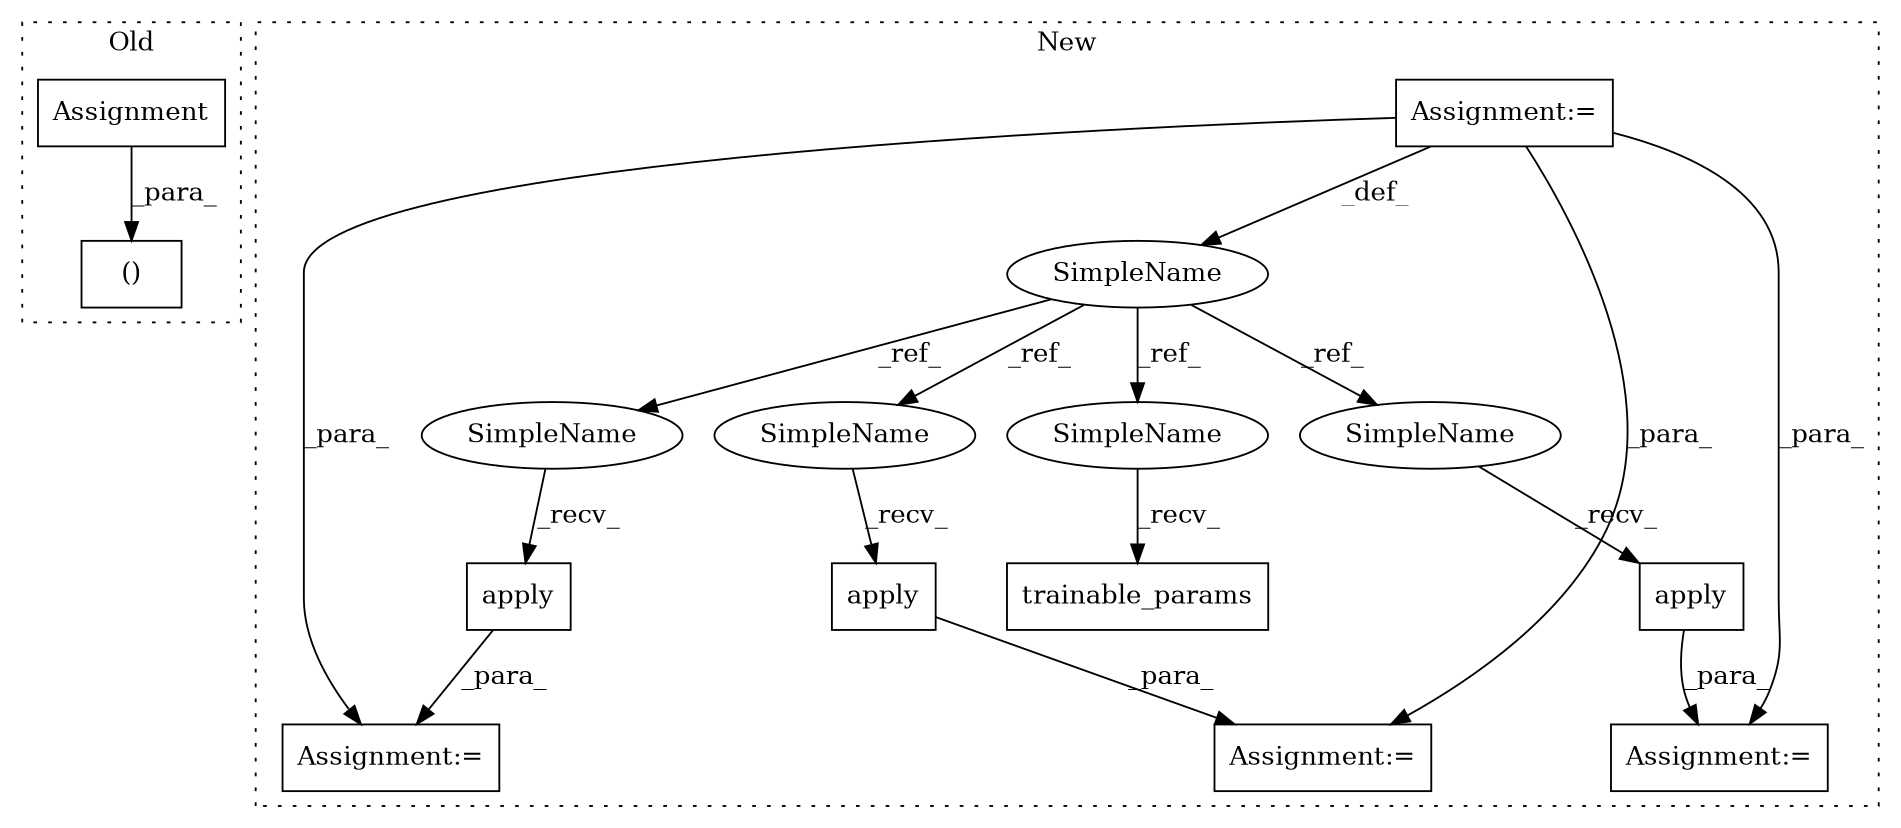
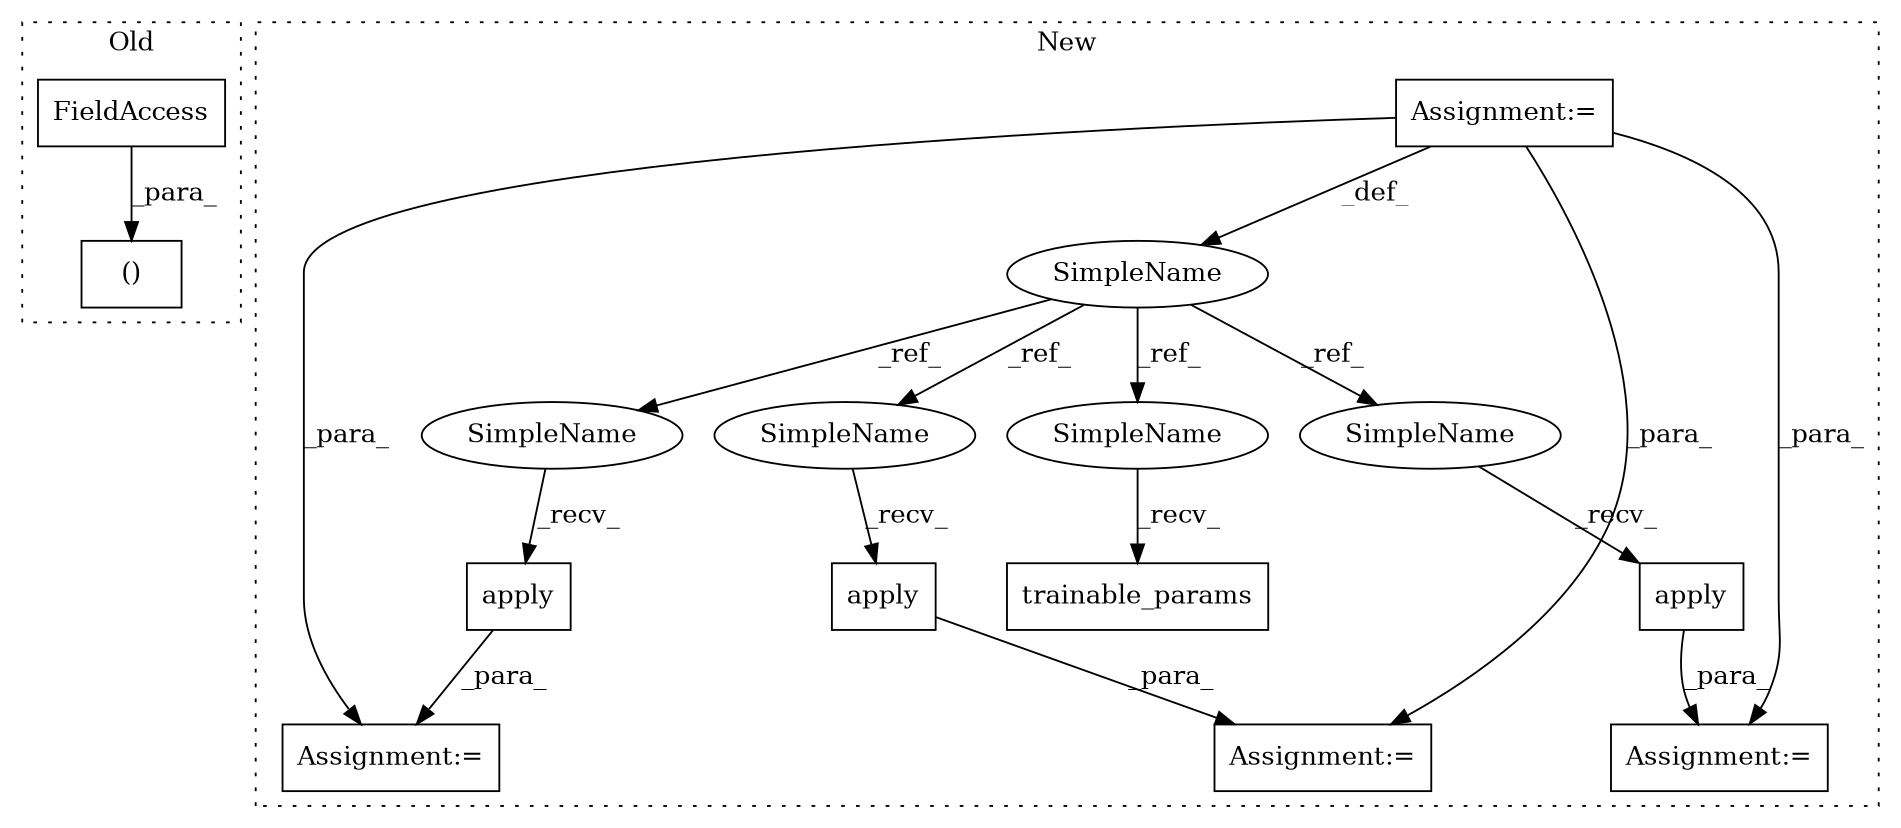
node "Assignment": label "Assignment" -> "FieldAccess"
